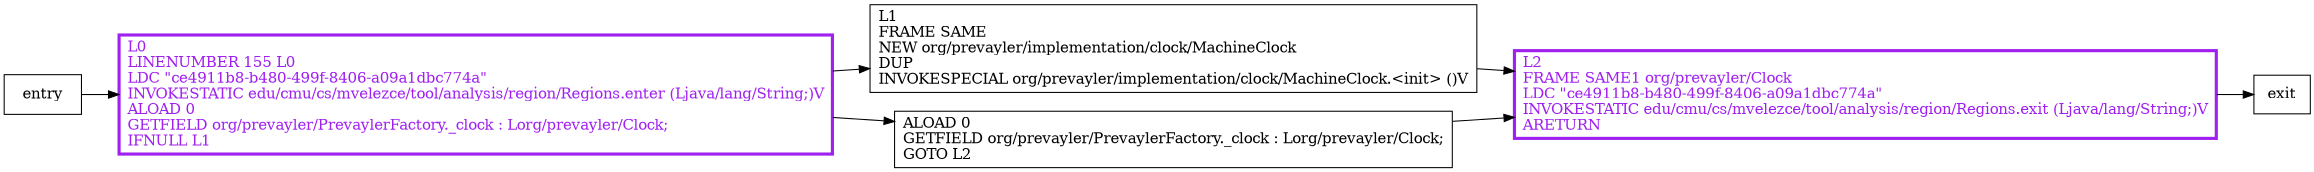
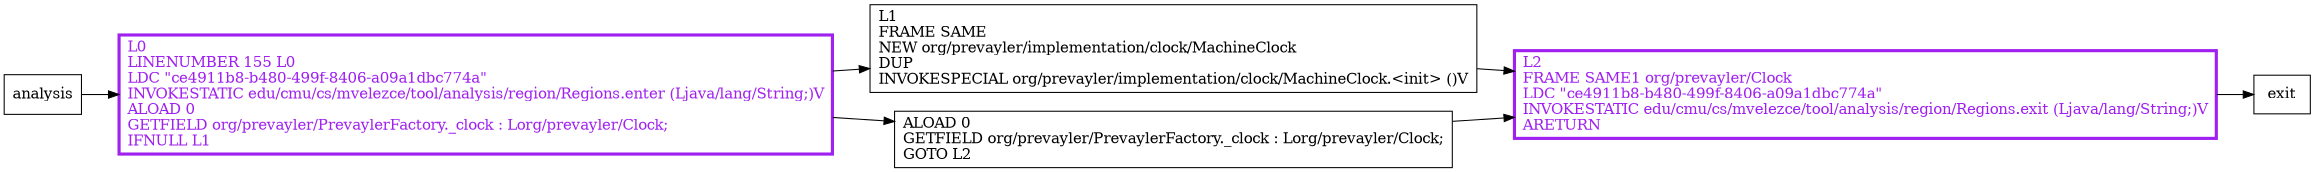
node "entry": label "entry" -> "analysis"
